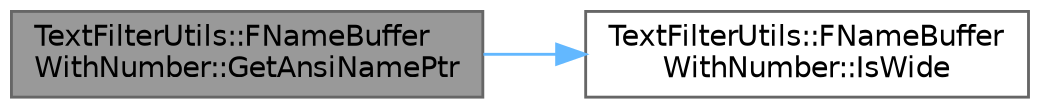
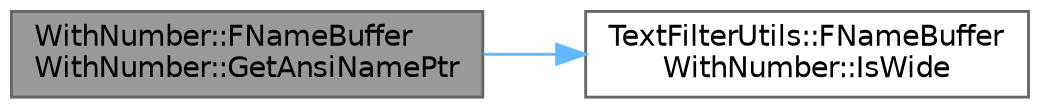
node "TextFilterUtils::FNameBuffer WithNumber::GetAnsiNamePtr": label "TextFilterUtils::FNameBuffer WithNumber::GetAnsiNamePtr" -> "WithNumber::FNameBuffer WithNumber::GetAnsiNamePtr"
